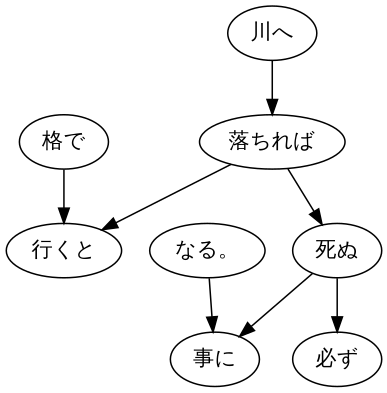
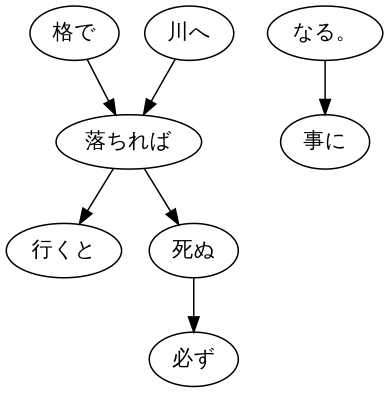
edge "格で" -> "行くと": now "格で" -> "落ちれば"
edge "死ぬ" -> "事に": removed
